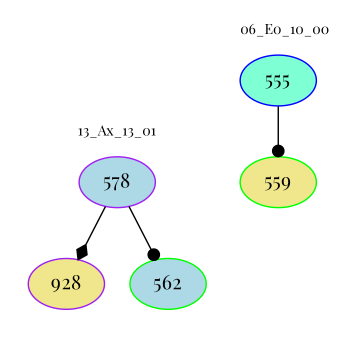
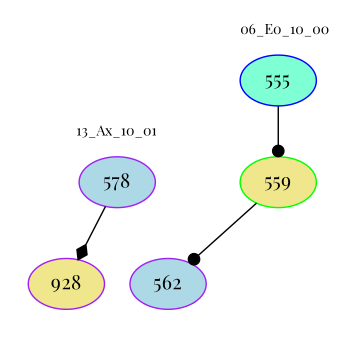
cluster "13_Ax_13_01": label "13_Ax_13_01" -> "13_Ax_10_01"
edge "578" -> "562": now "559" -> "562"
node "562": color green -> purple
